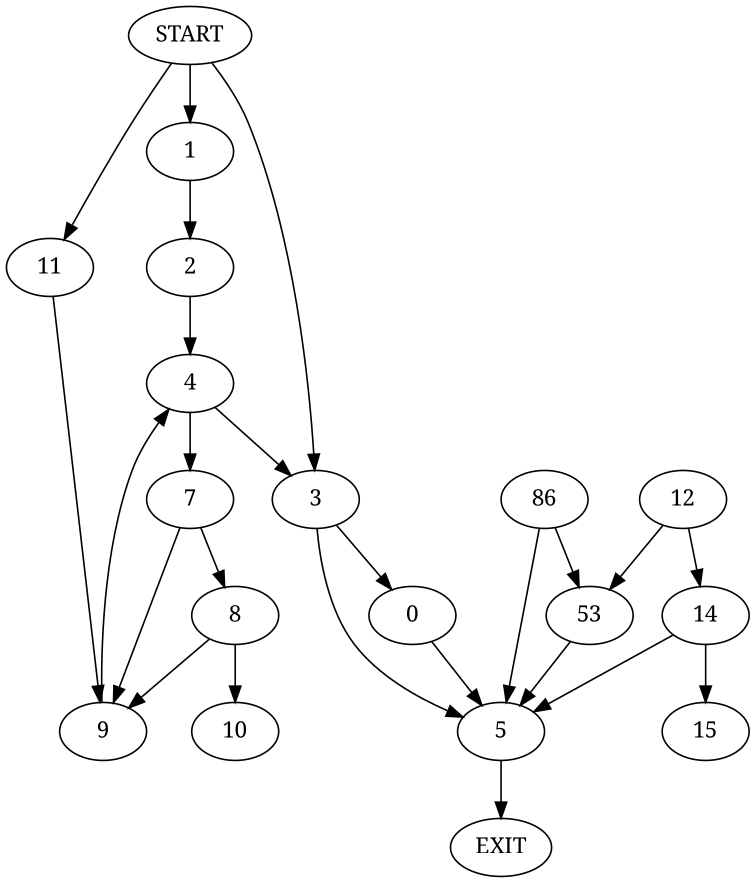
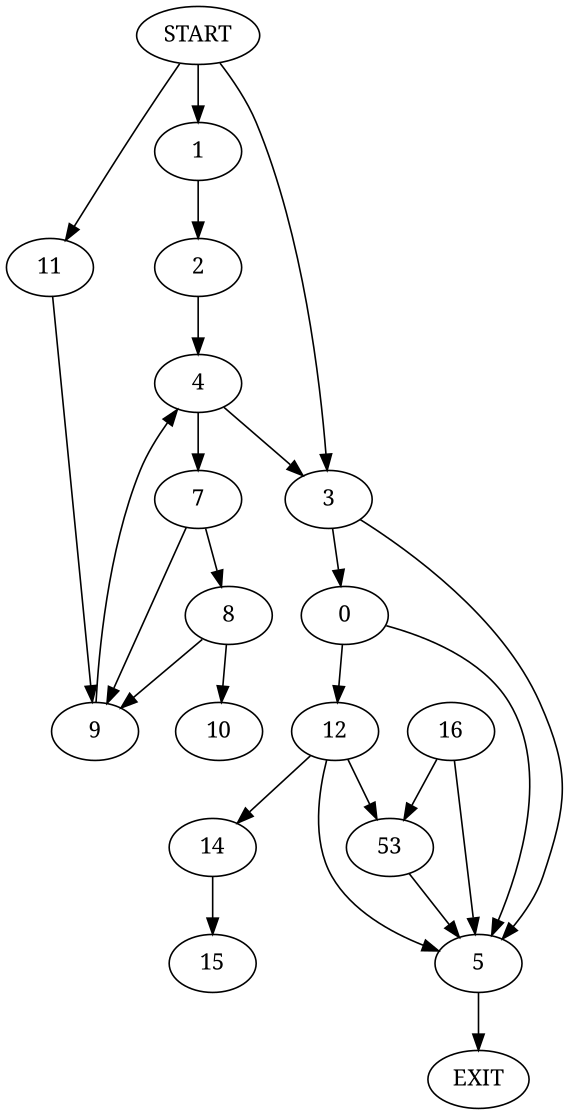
node "86": label "86" -> "16"
edge "0" -> "12": added
edge "14" -> "5": now "12" -> "5"
